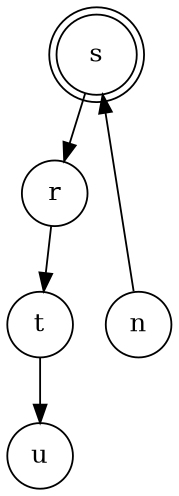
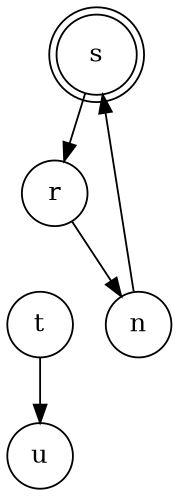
edge "r" -> "t": now "r" -> "n"
